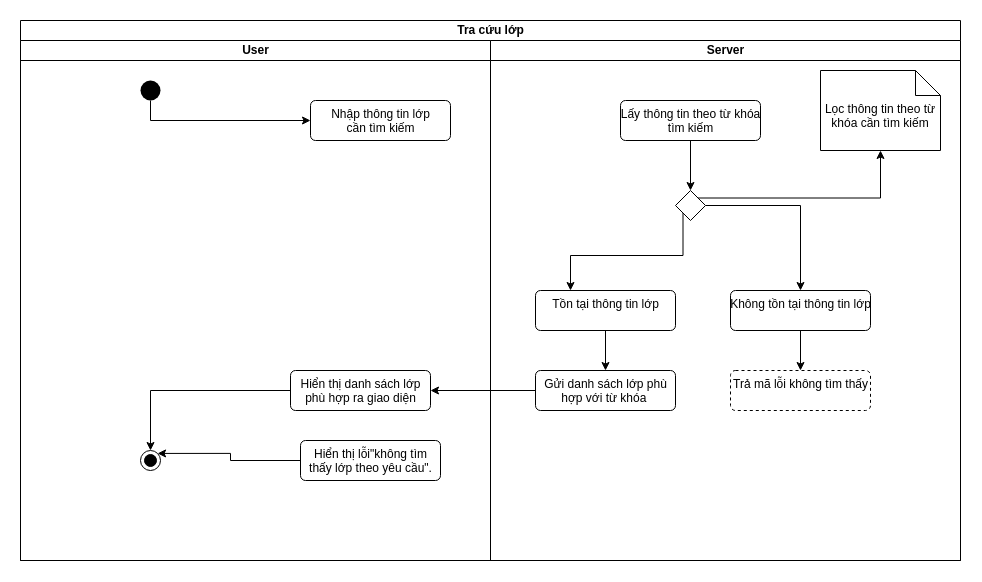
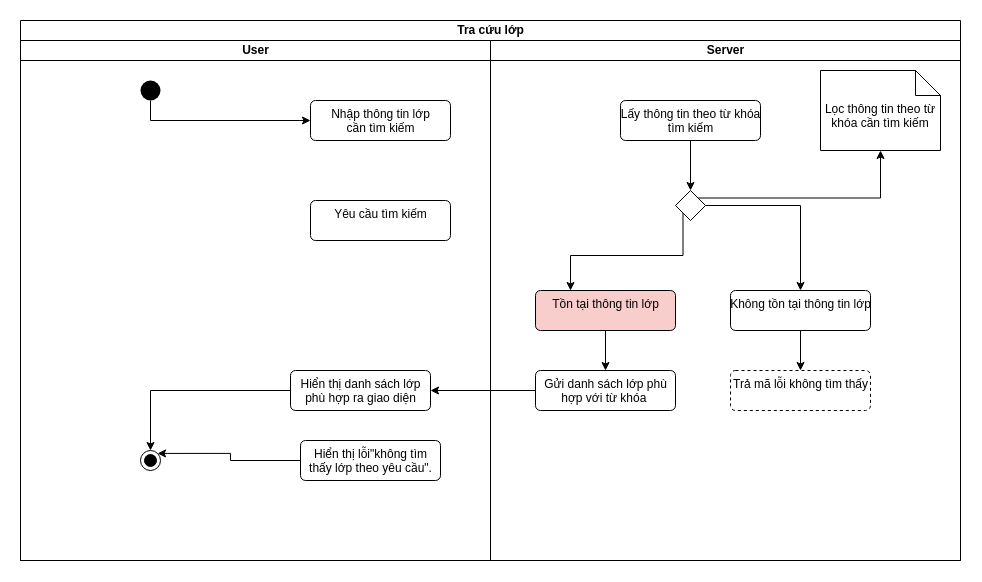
node "Yêu cầu tìm kiếm": added
node "Tồn tại thông tin lớp": fillcolor #ffffff -> #f8cecc
